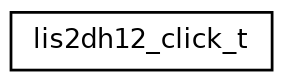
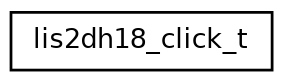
node "lis2dh12_click_t": label "lis2dh12_click_t" -> "lis2dh18_click_t"
